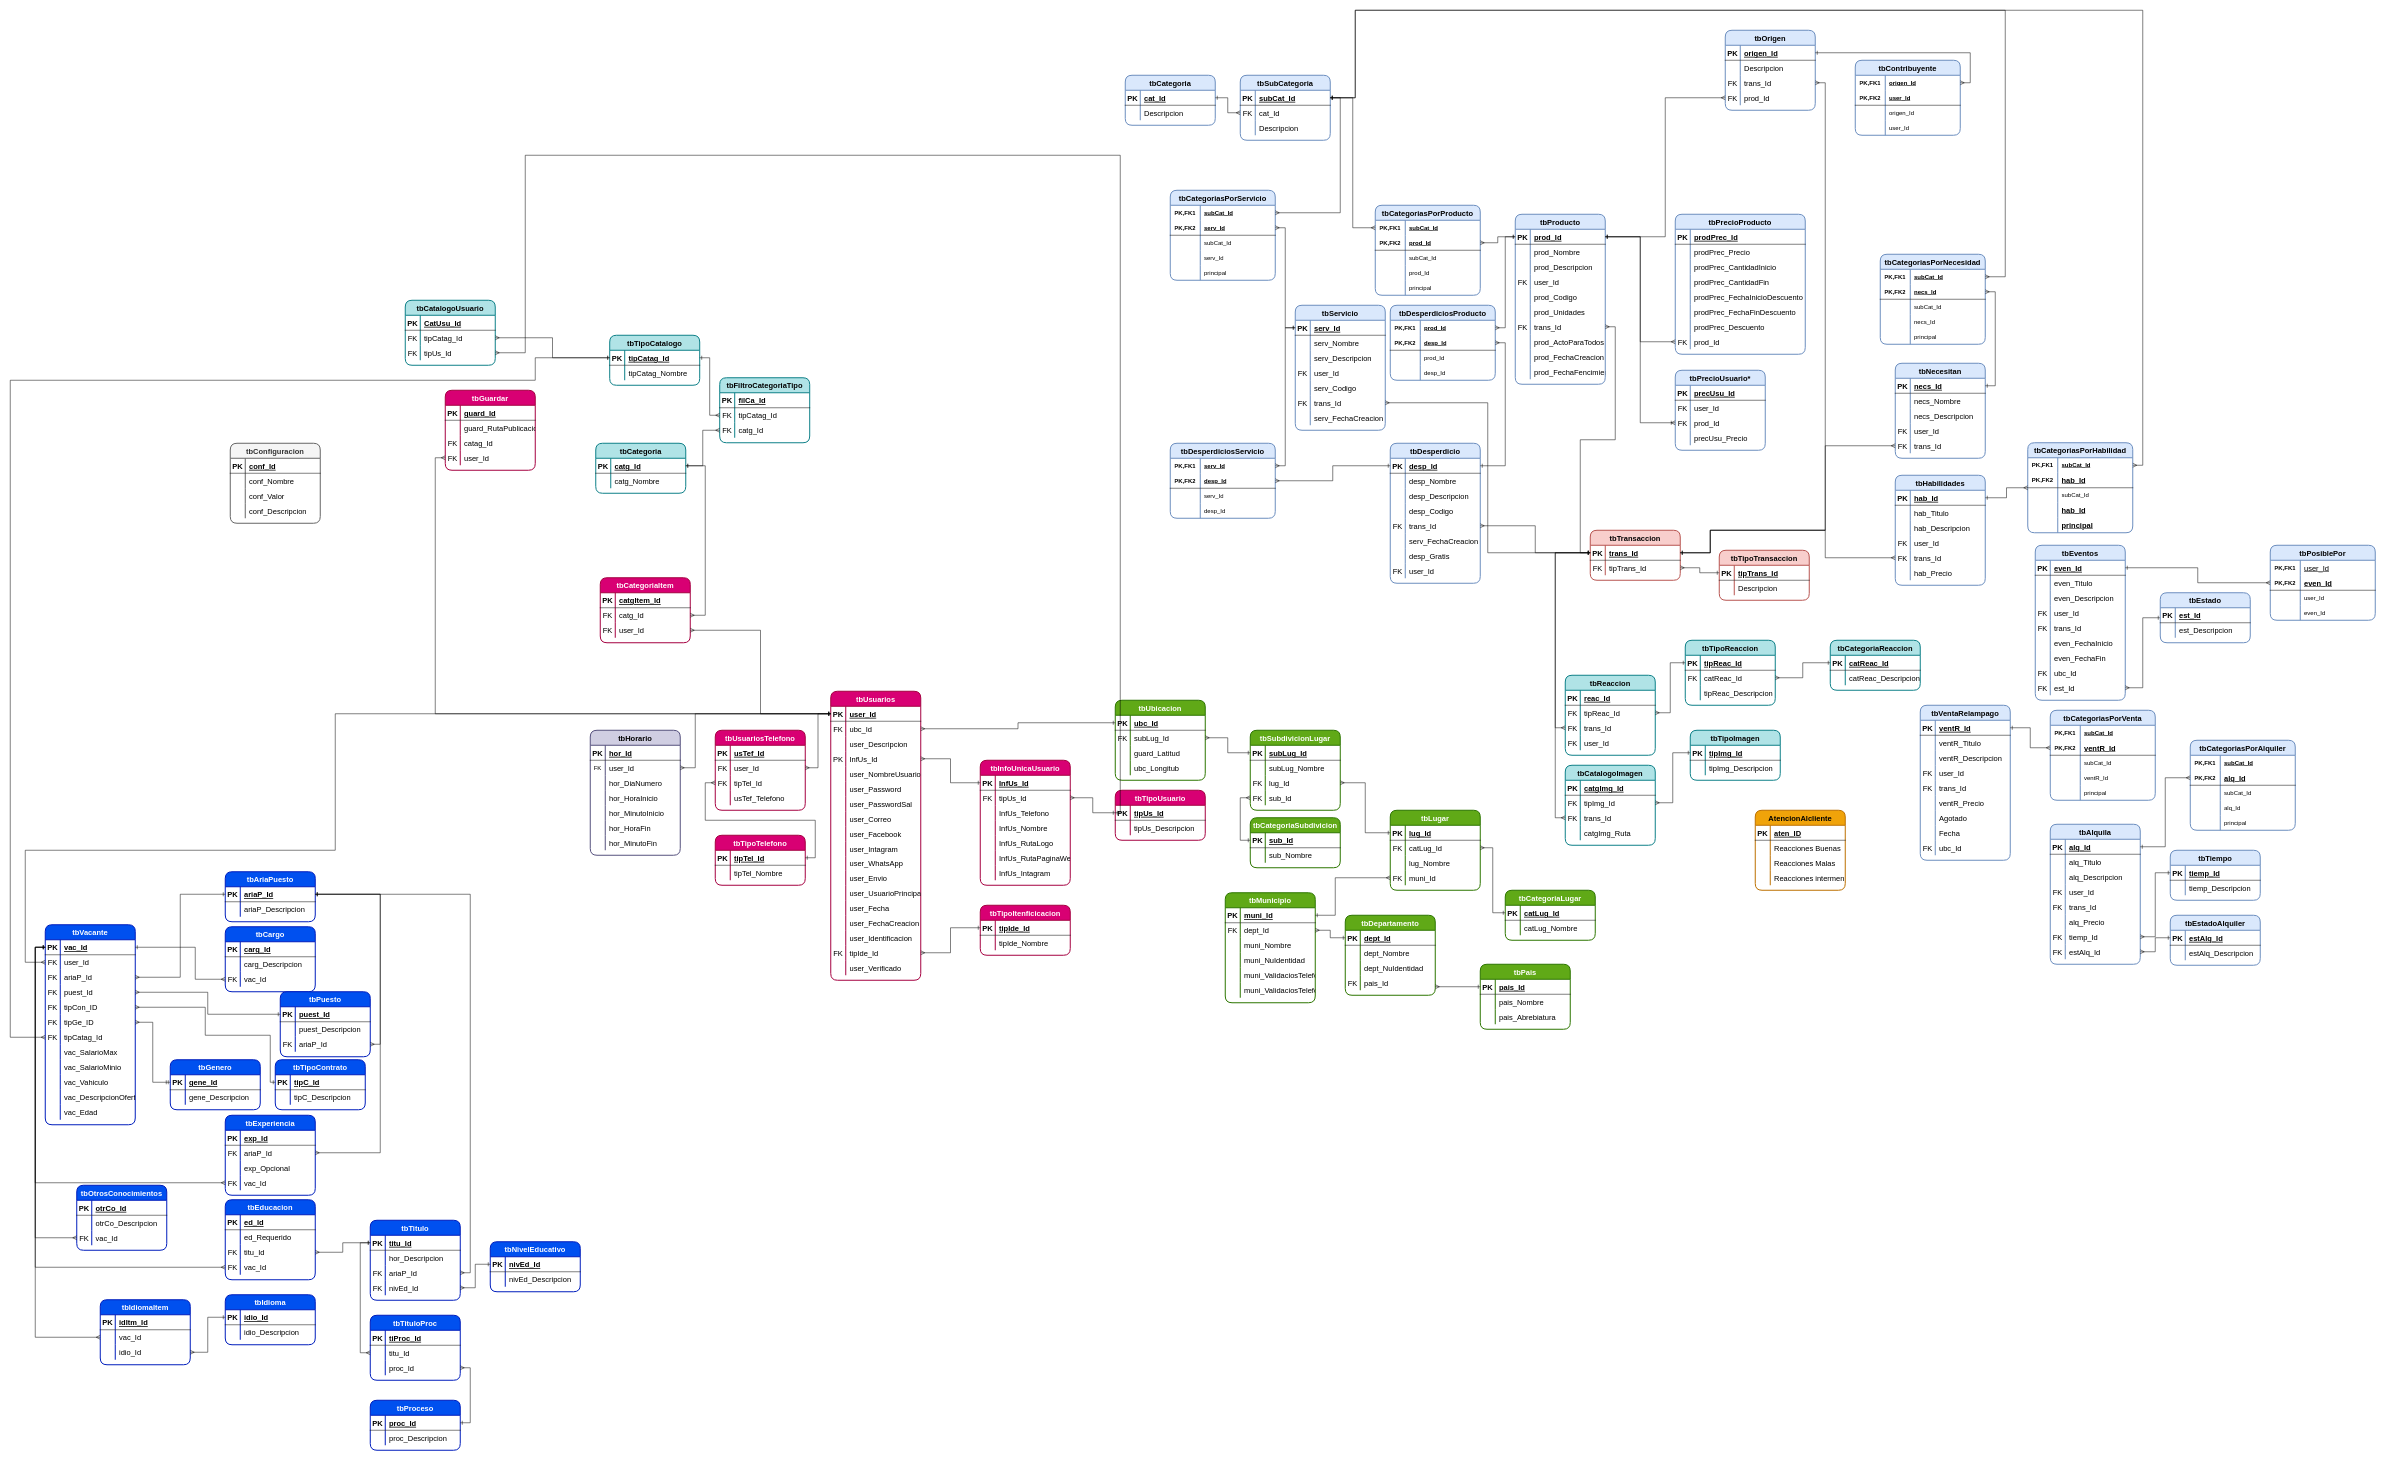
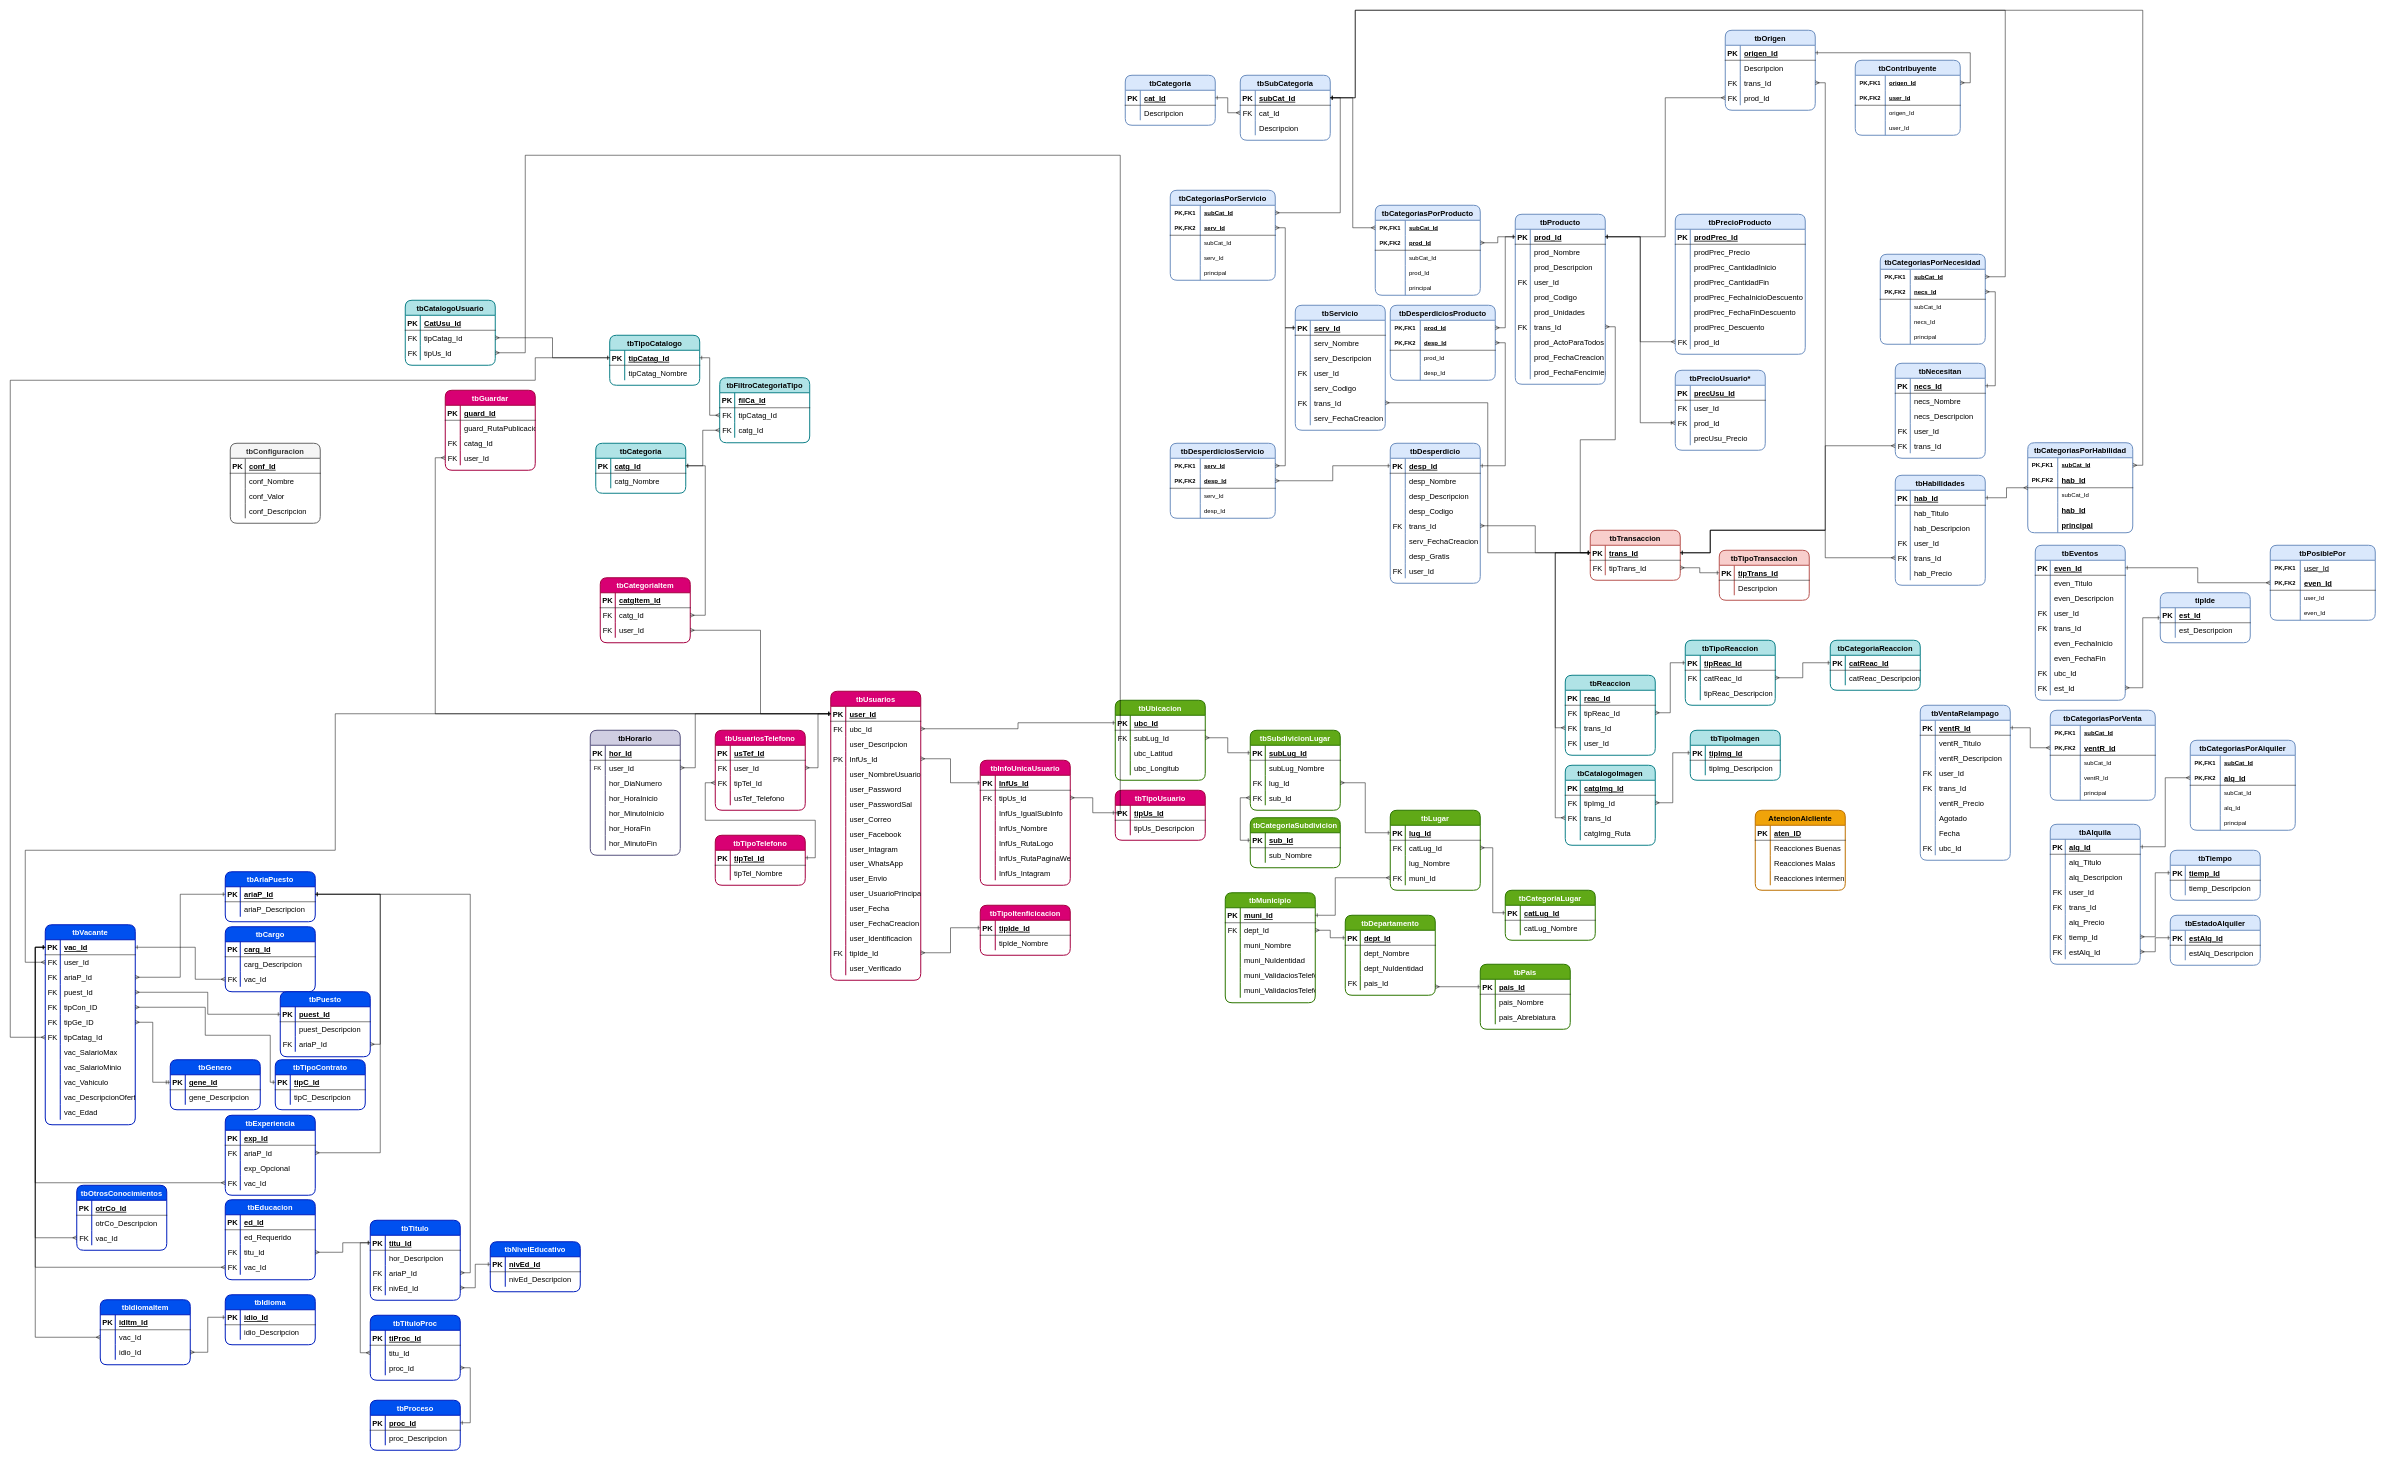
node "tbEstado": label "tbEstado" -> "tipIde"
node "guard_Latitud": label "guard_Latitud" -> "ubc_Latitud"
node "InfUs_Telefono": label "InfUs_Telefono" -> "InfUs_IgualSubInfo"
